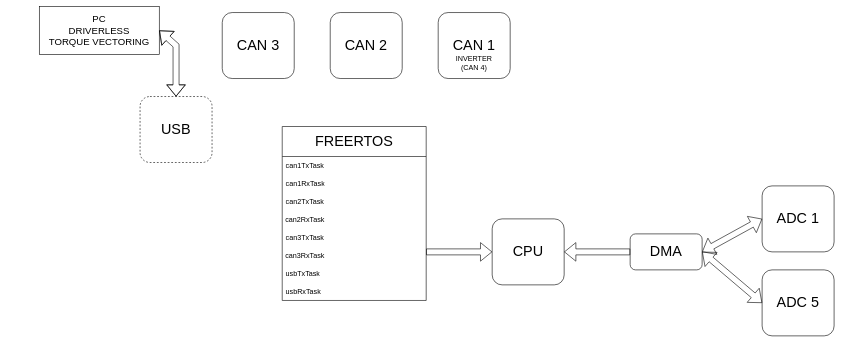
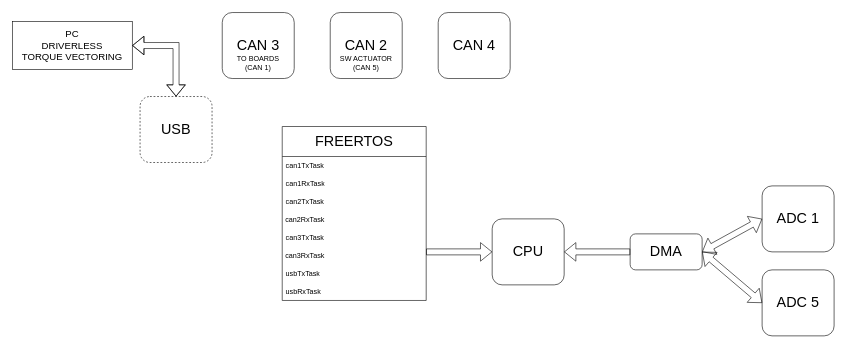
node "PC DRIVERLESS TORQUE VECTORING": moved (99, 30) -> (72, 45)
node "CAN 1": label "CAN 1" -> "CAN 4"
node "TO BOARDS (CAN 1)": added
node "SW ACTUATOR (CAN 5)": added
node "INVERTER (CAN 4)": removed
